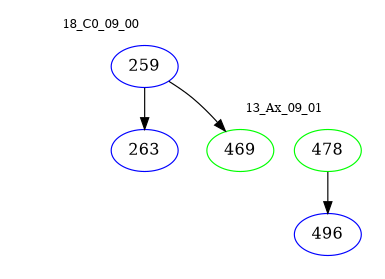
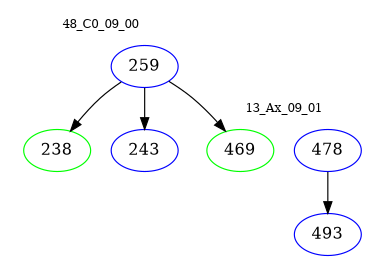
cluster "18_C0_09_00": label "18_C0_09_00" -> "48_C0_09_00"
node "238": added
node "263": label "263" -> "243"
node "478": color green -> blue
node "496": label "496" -> "493"
